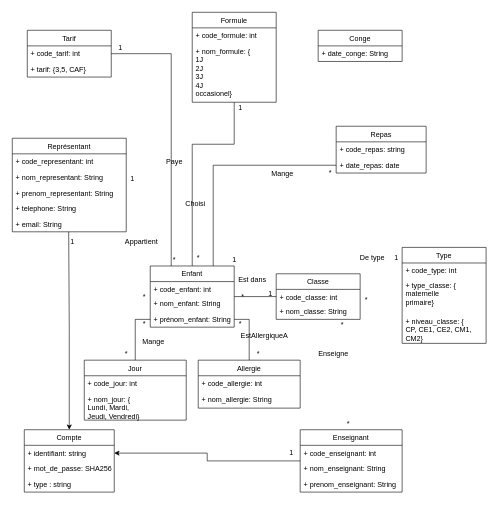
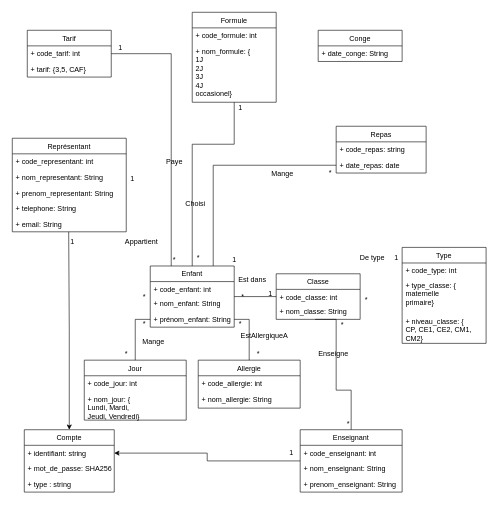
edge "+ nom_classe: String" -- "Enseignant": added
